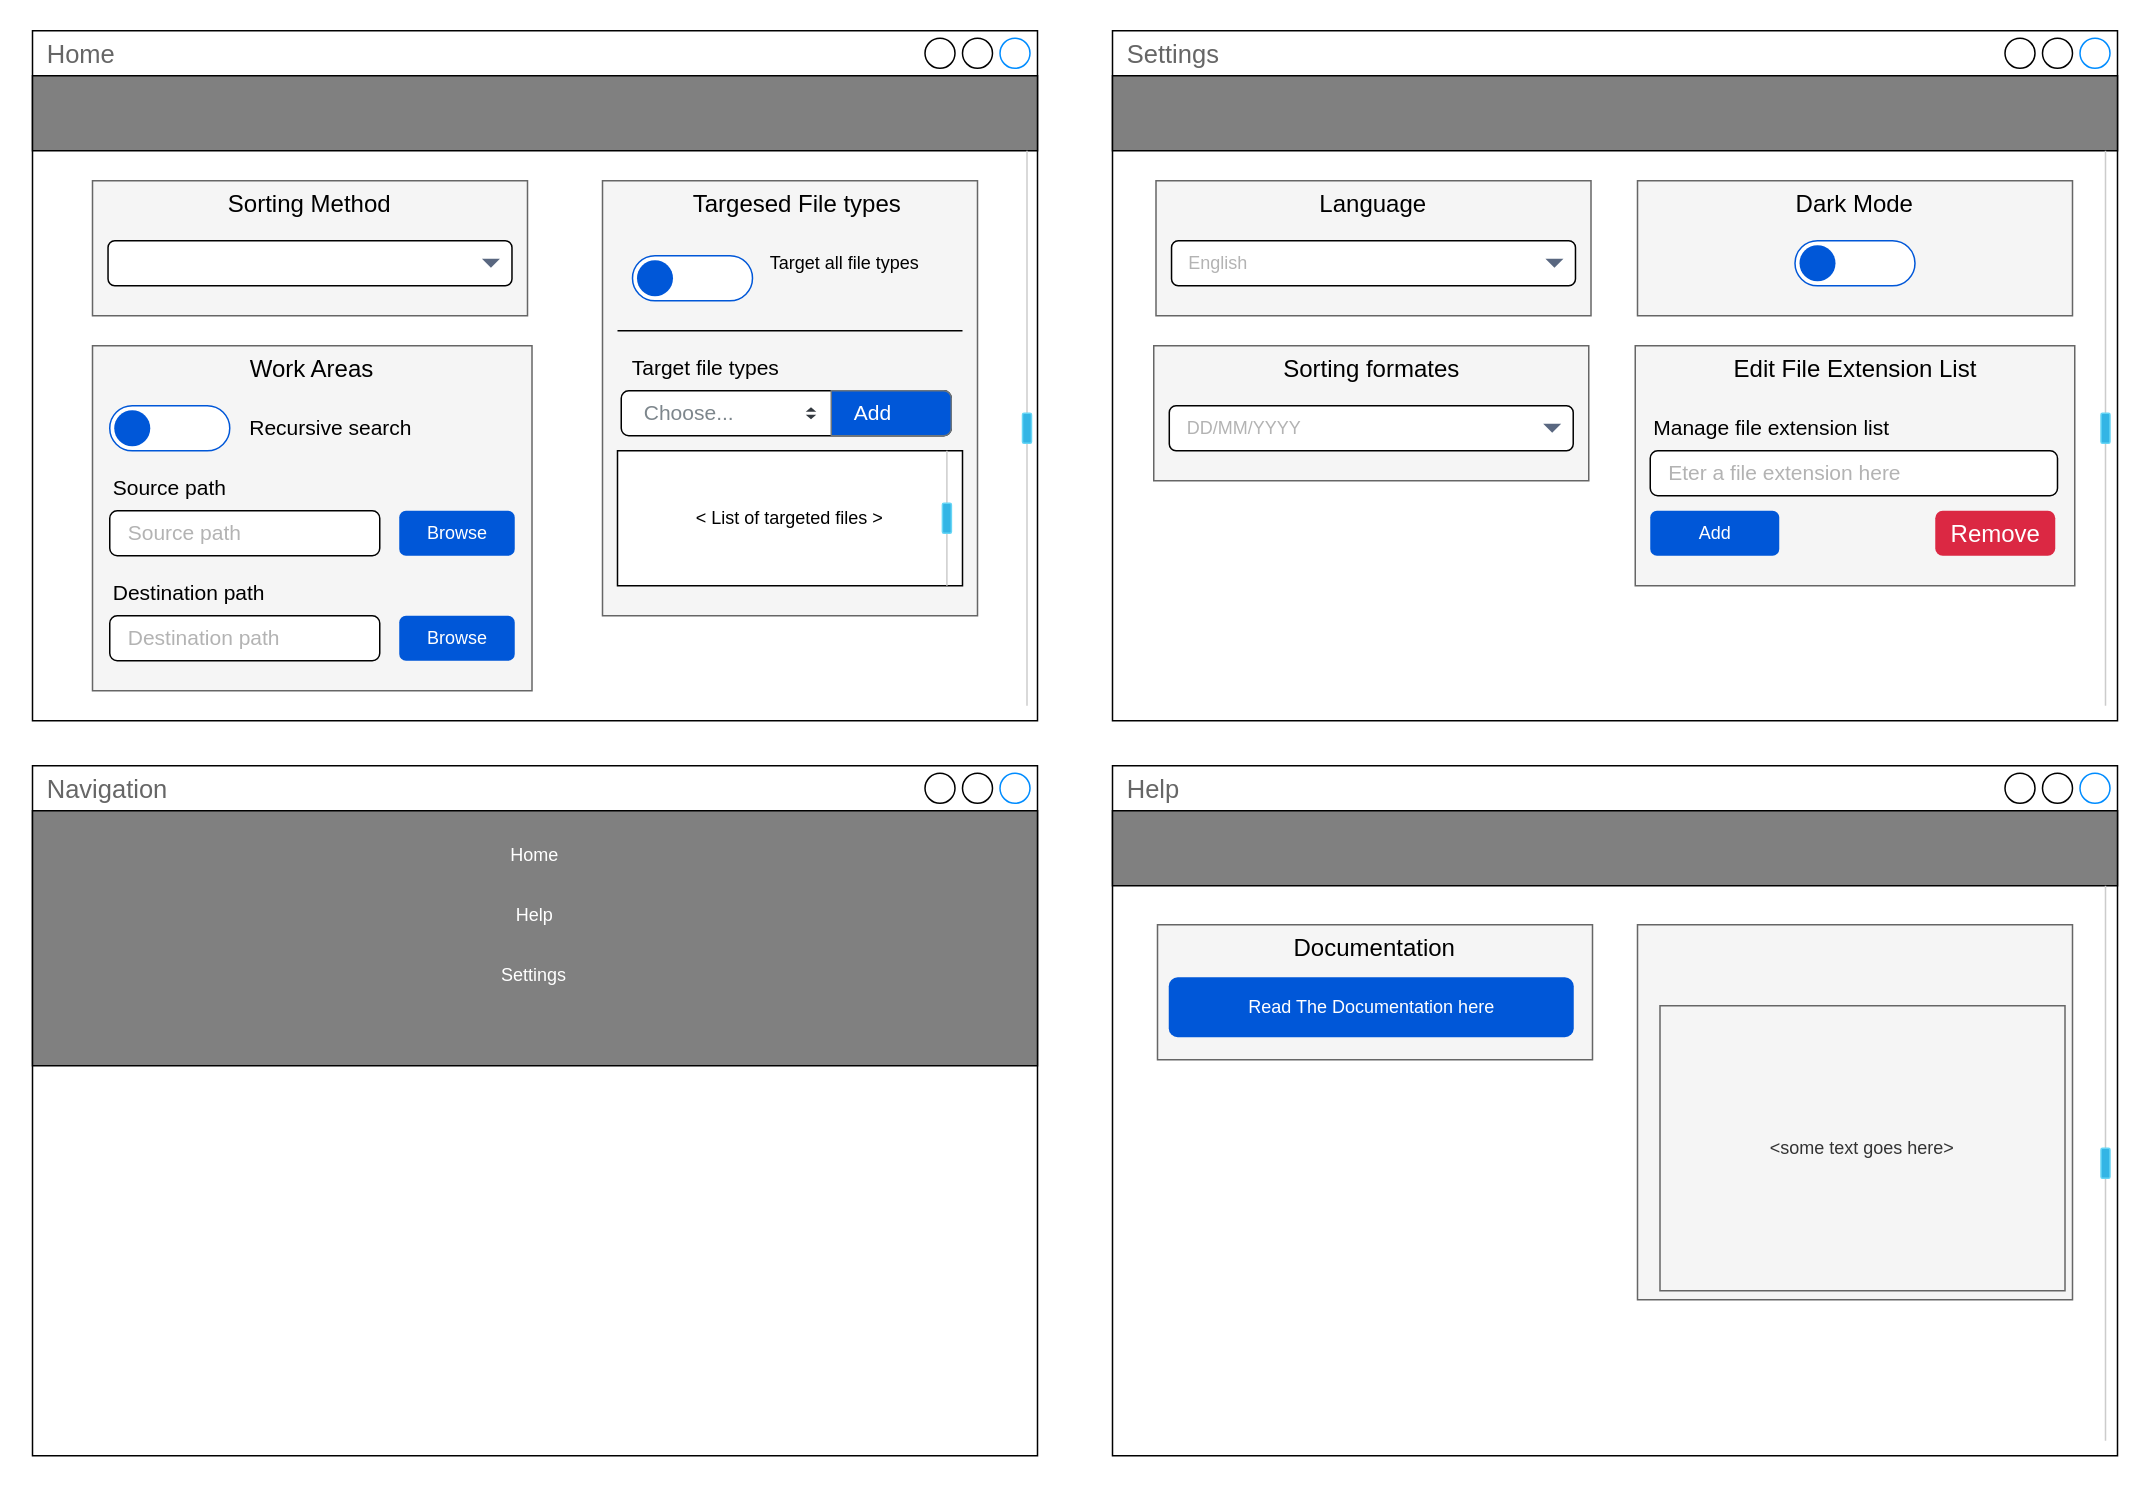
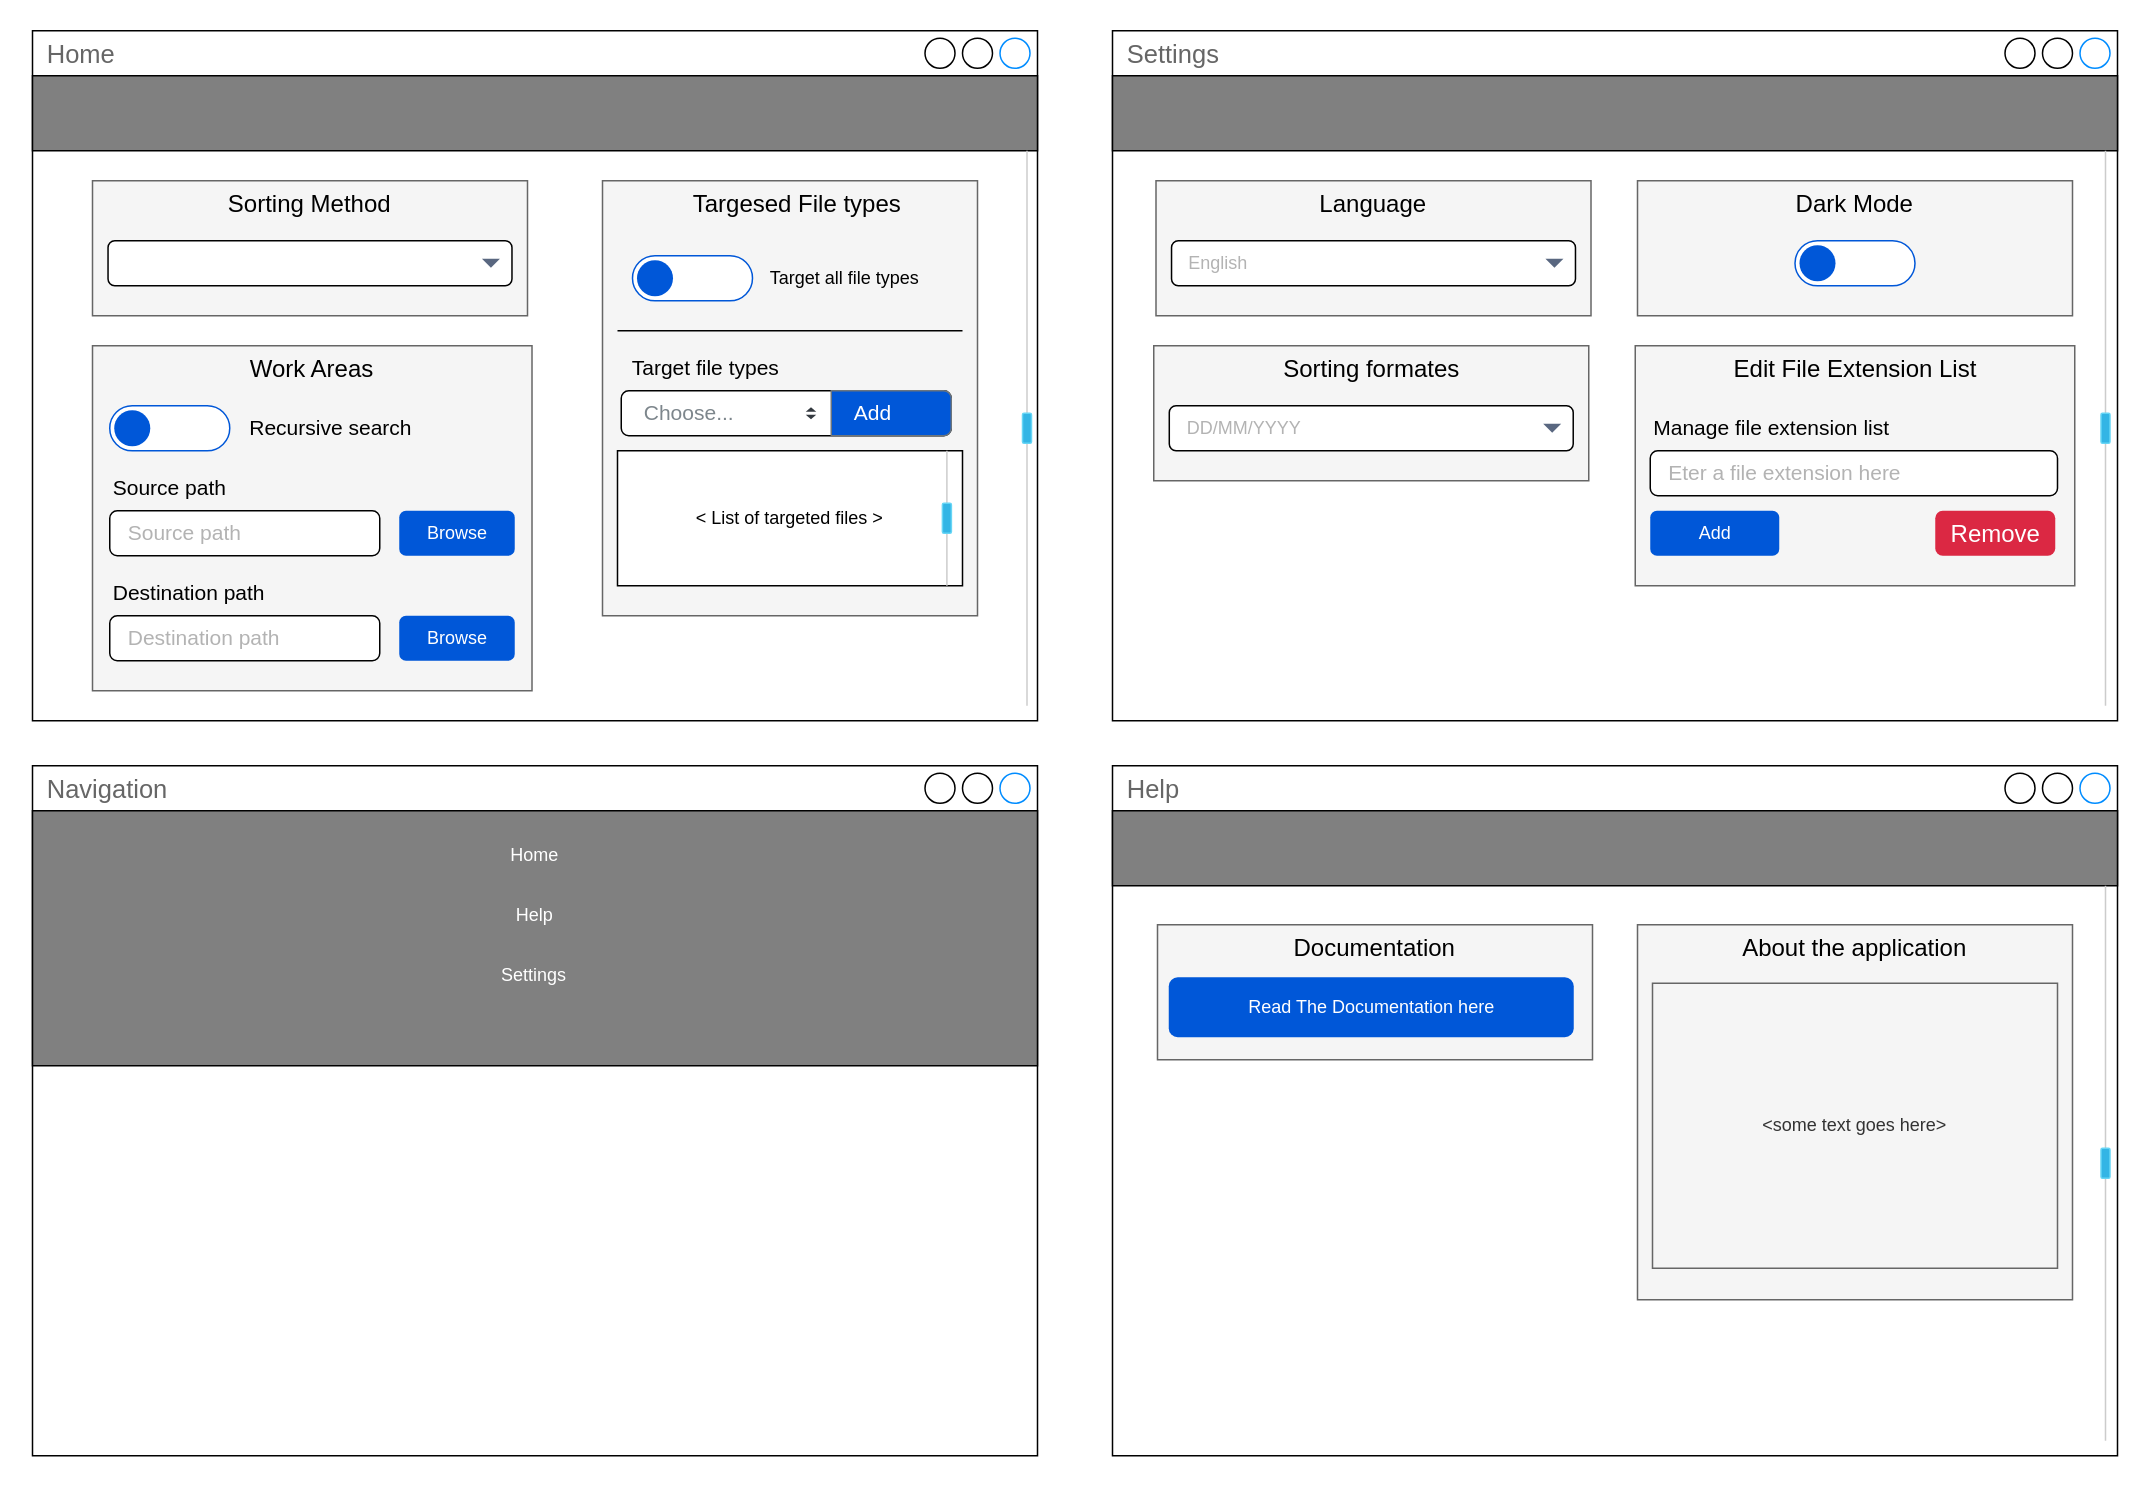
node "Target all file types": moved (865, 263) -> (865, 278)
node "About the application": added
node "<some text goes here>": moved (1862, 1148) -> (1855, 1126)
